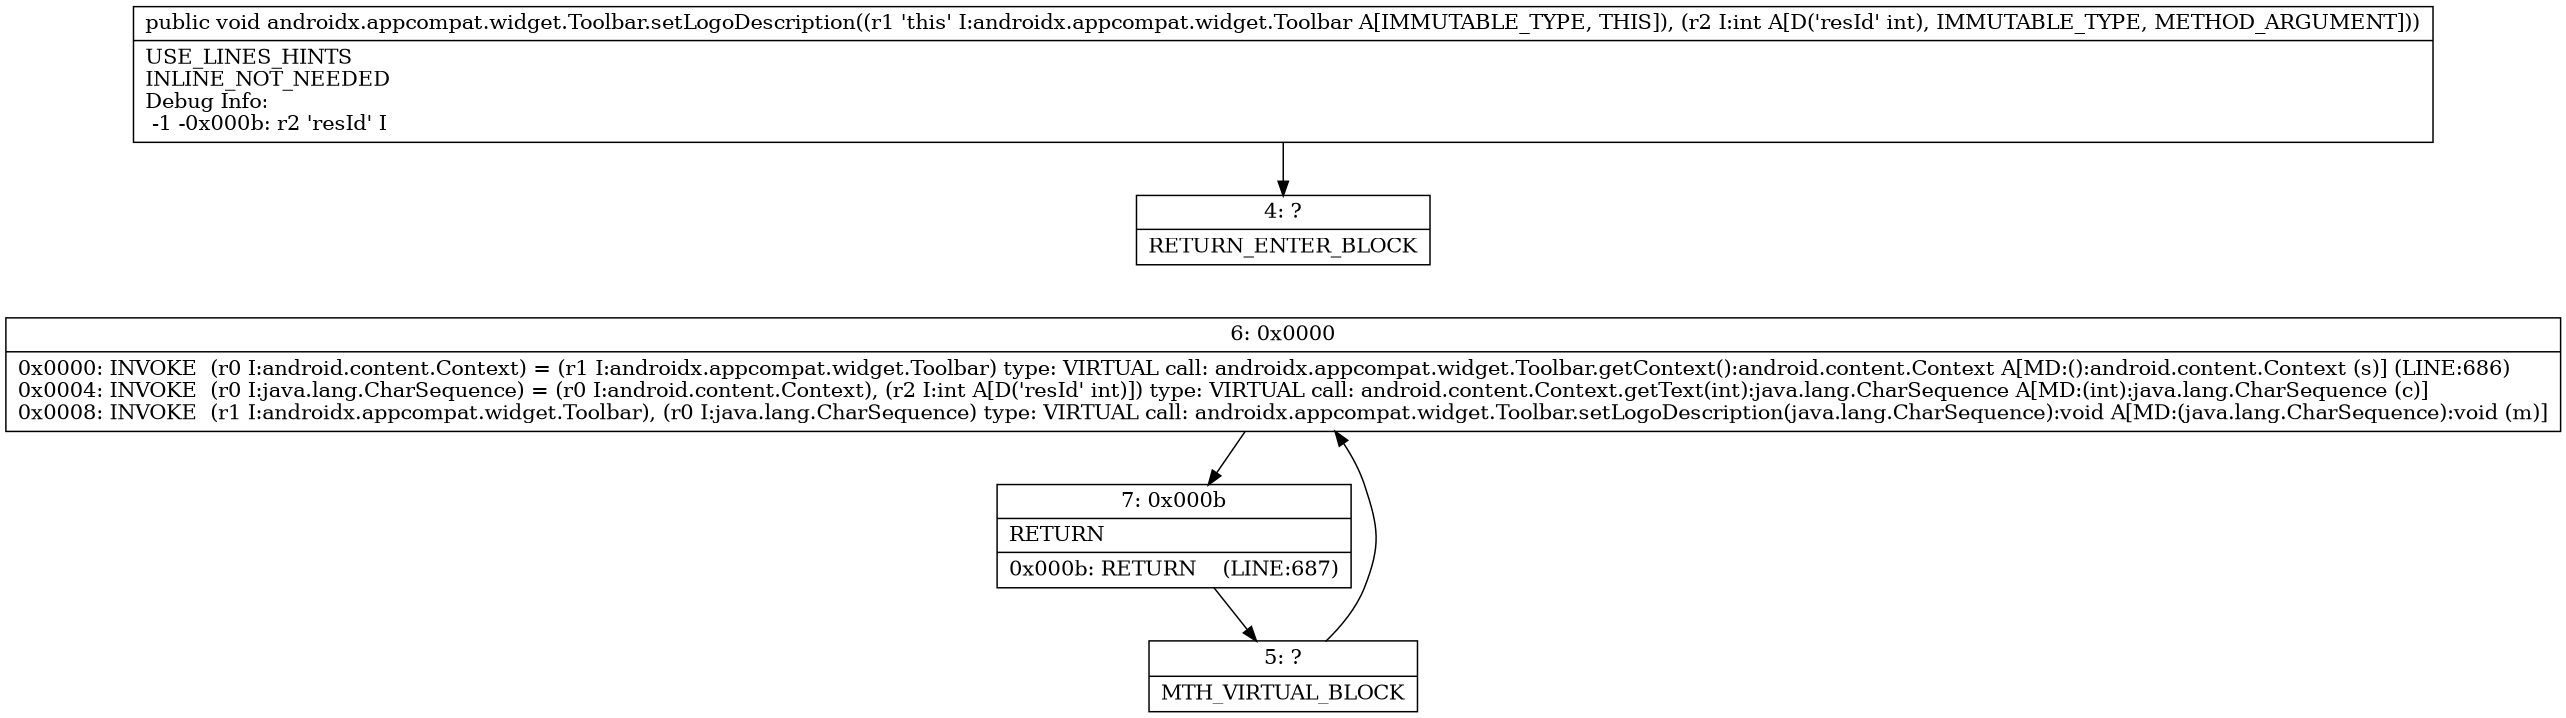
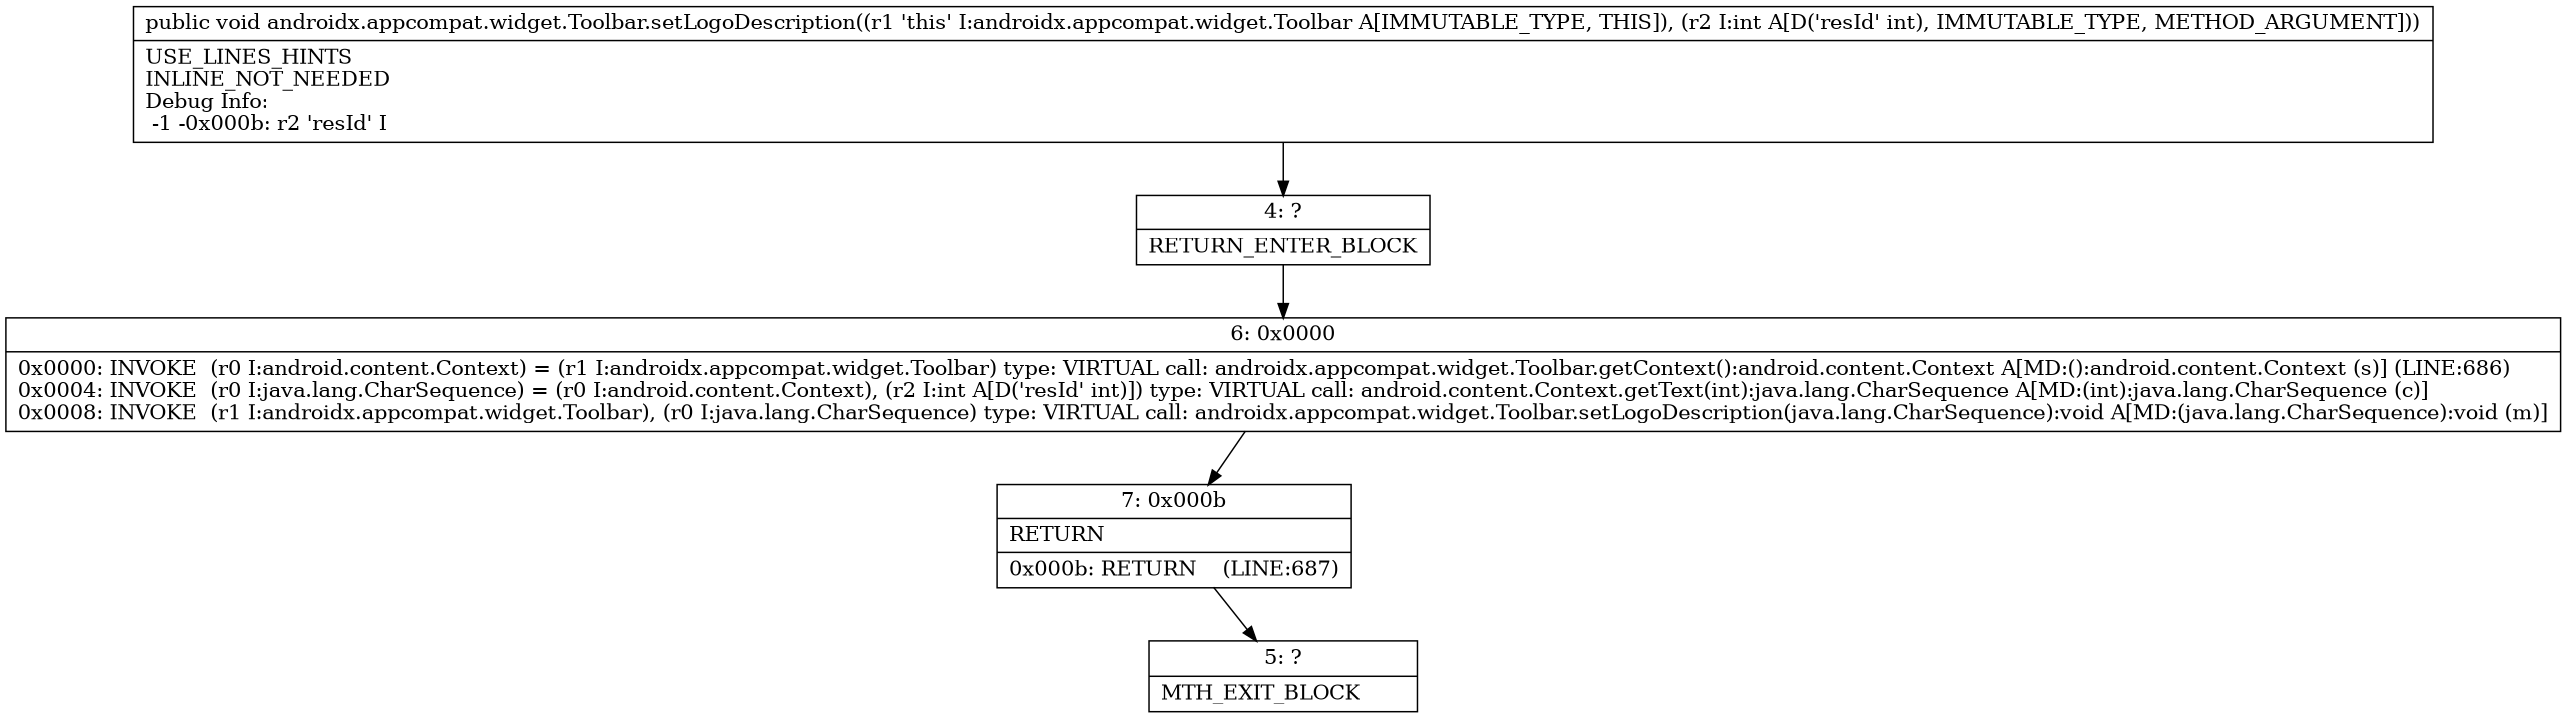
edge "5: ?" -> "6: 0x0000": now "4: ?" -> "6: 0x0000"
node "5: ?": text "MTH_VIRTUAL_BLOCK" -> "MTH_EXIT_BLOCK"
